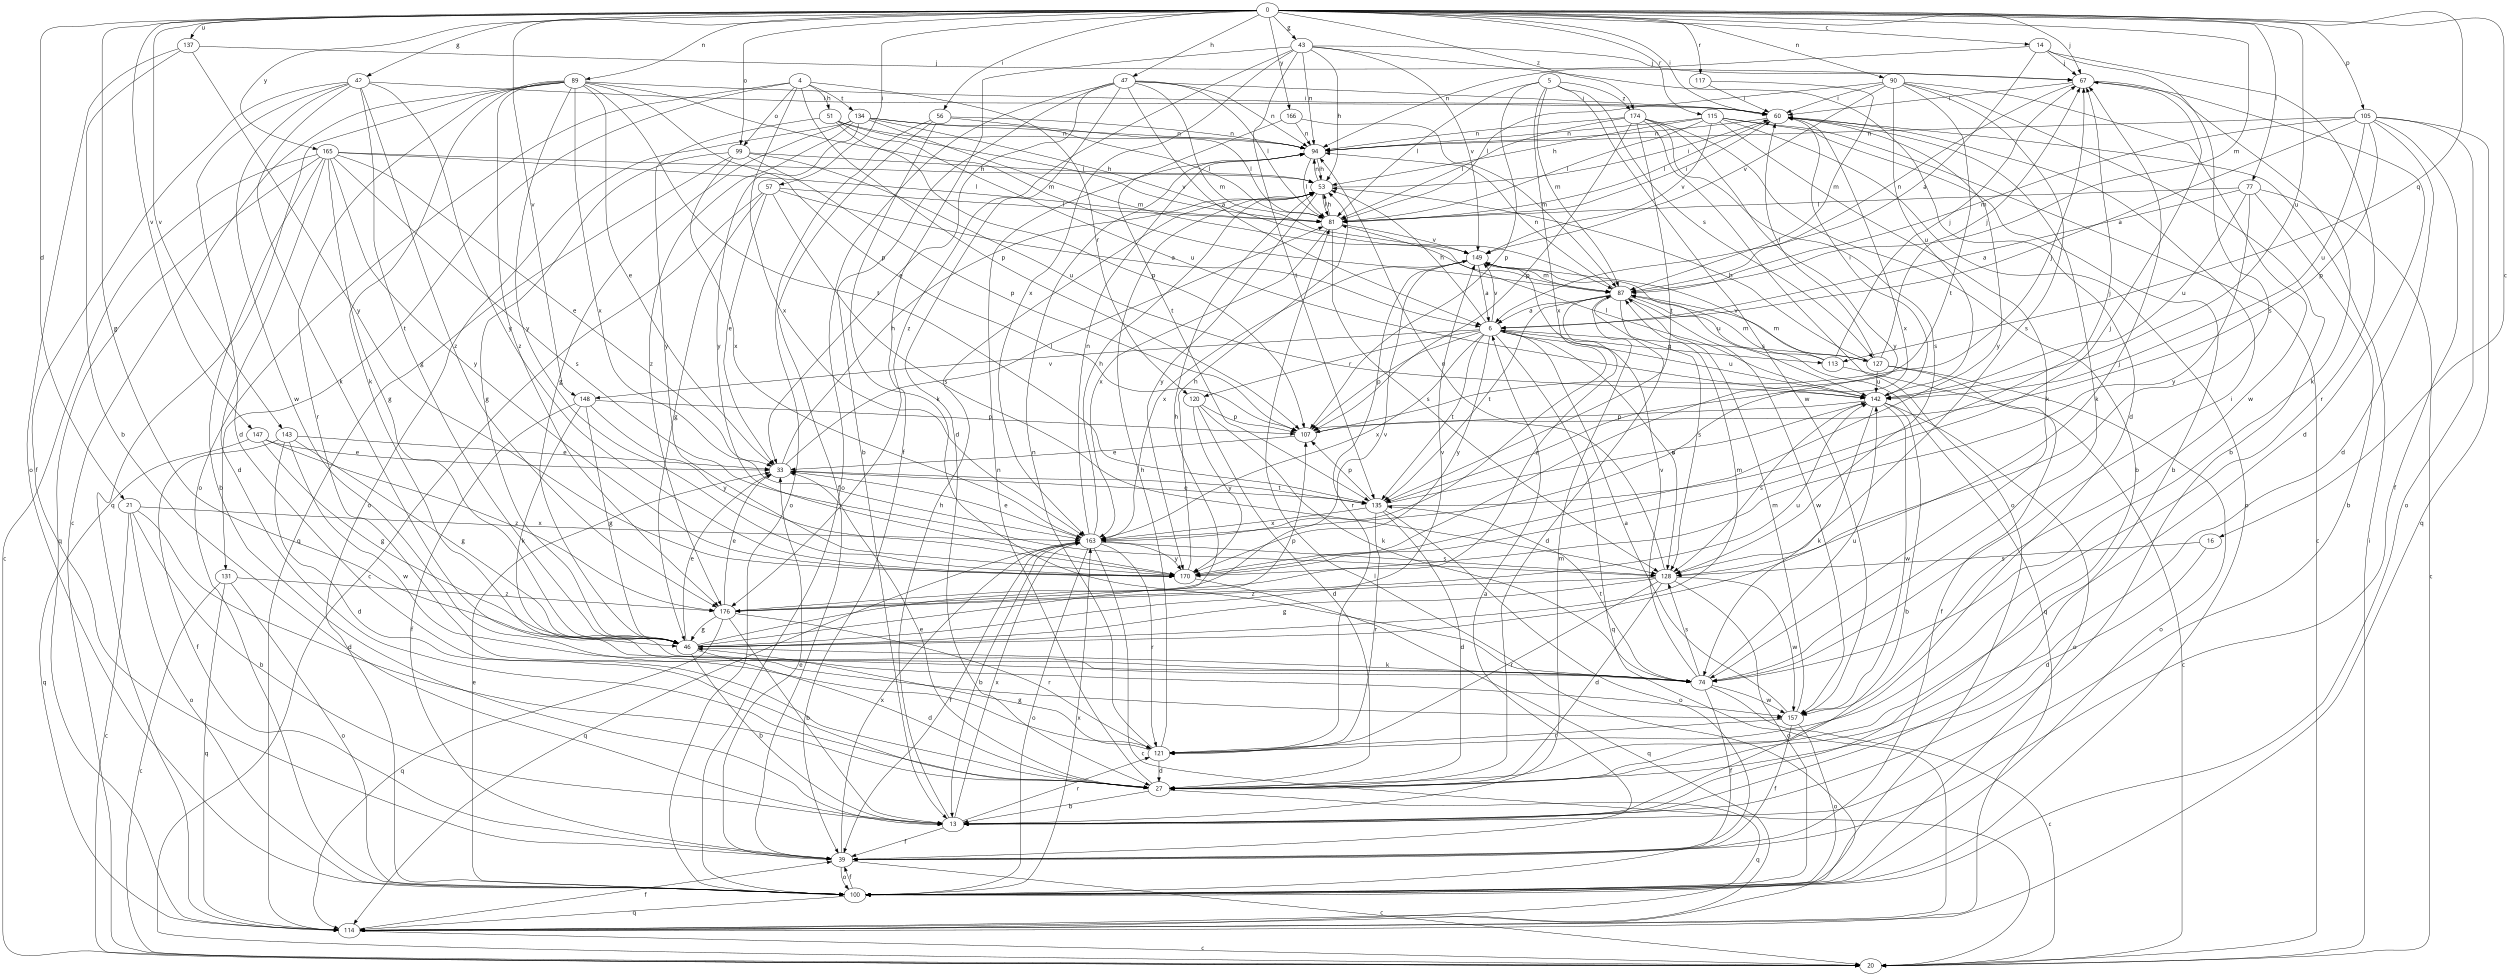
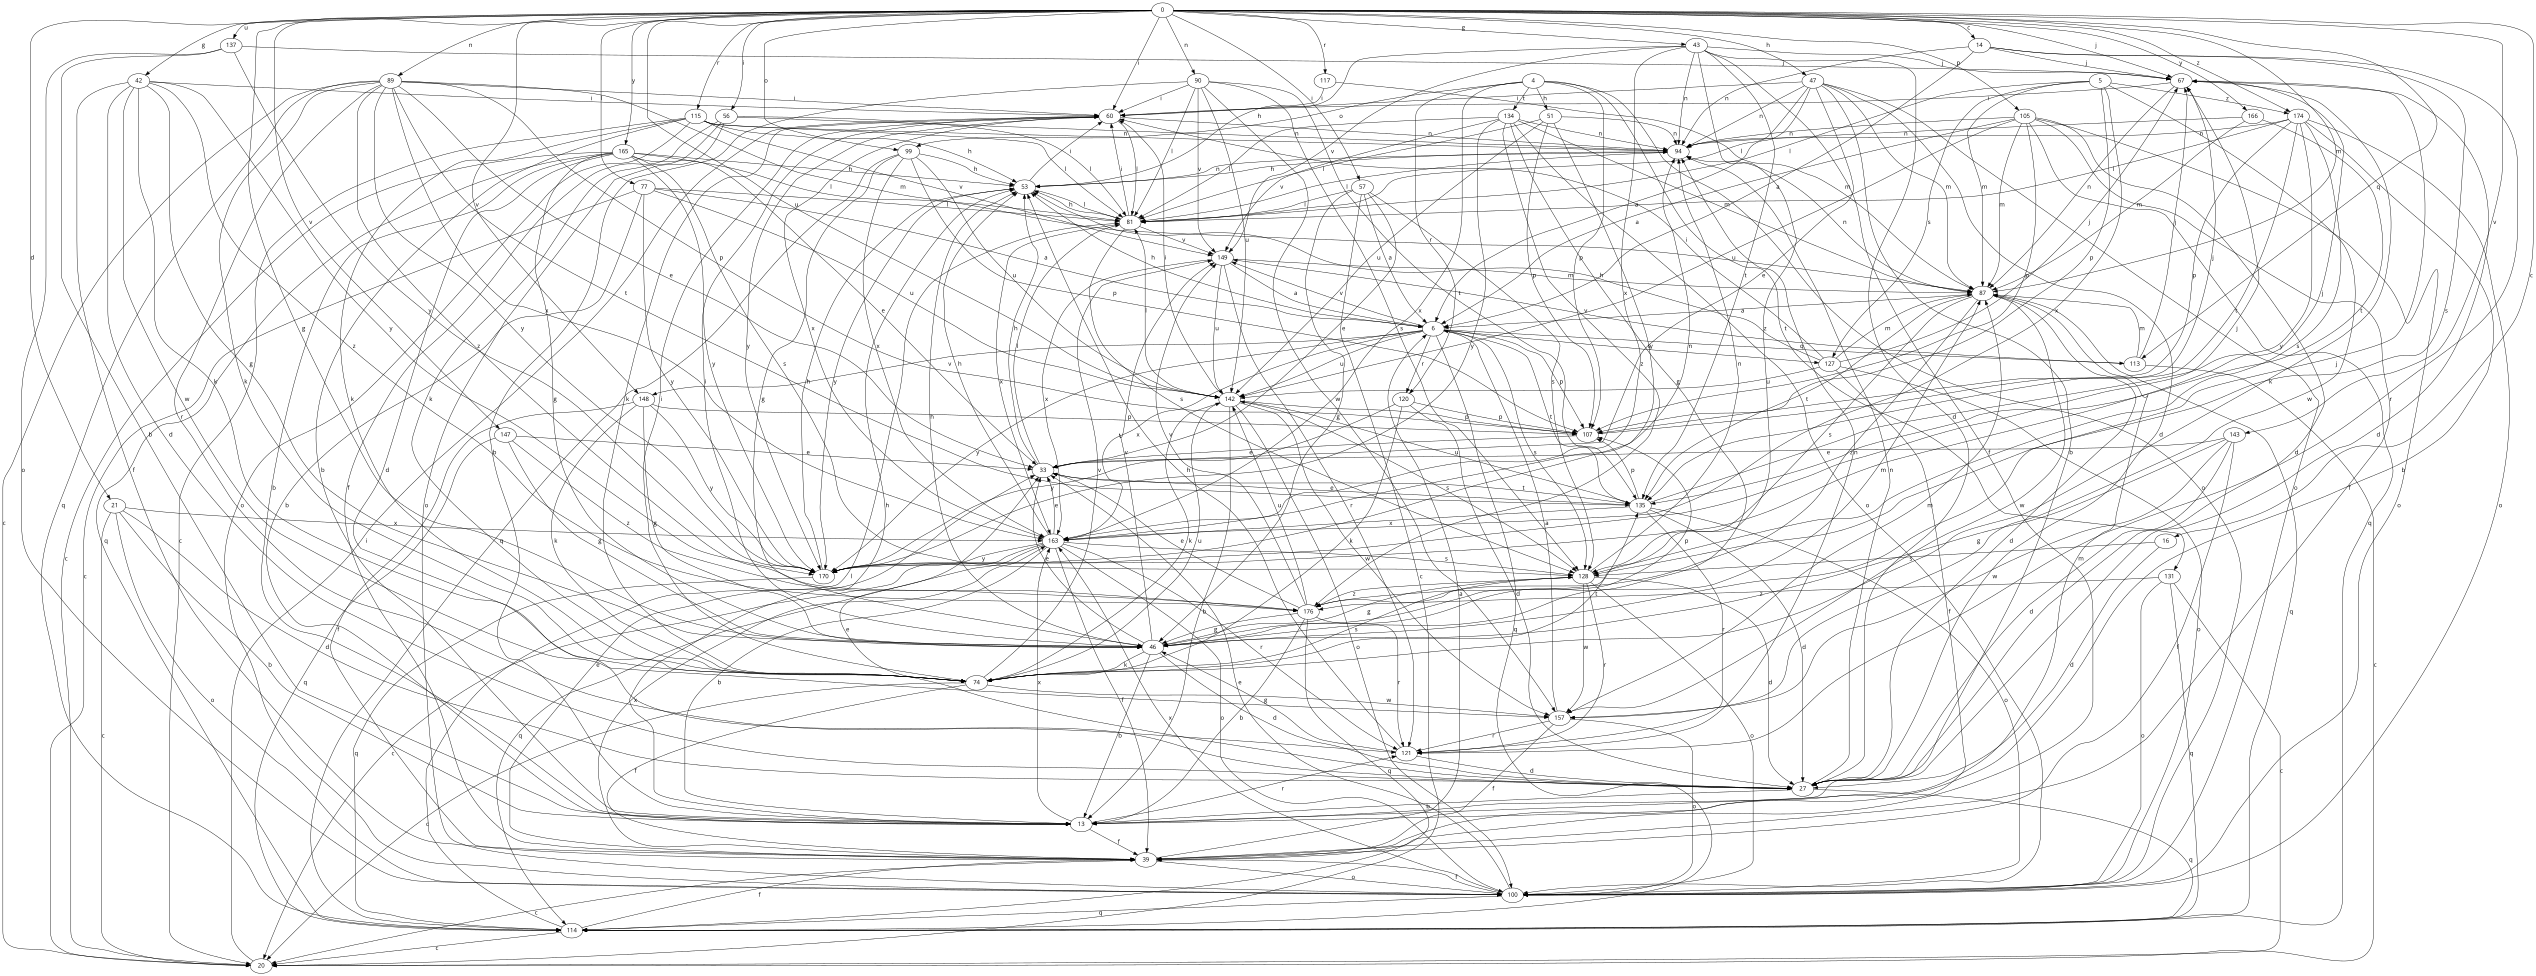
edge "46" -> "60": added, label "i"
